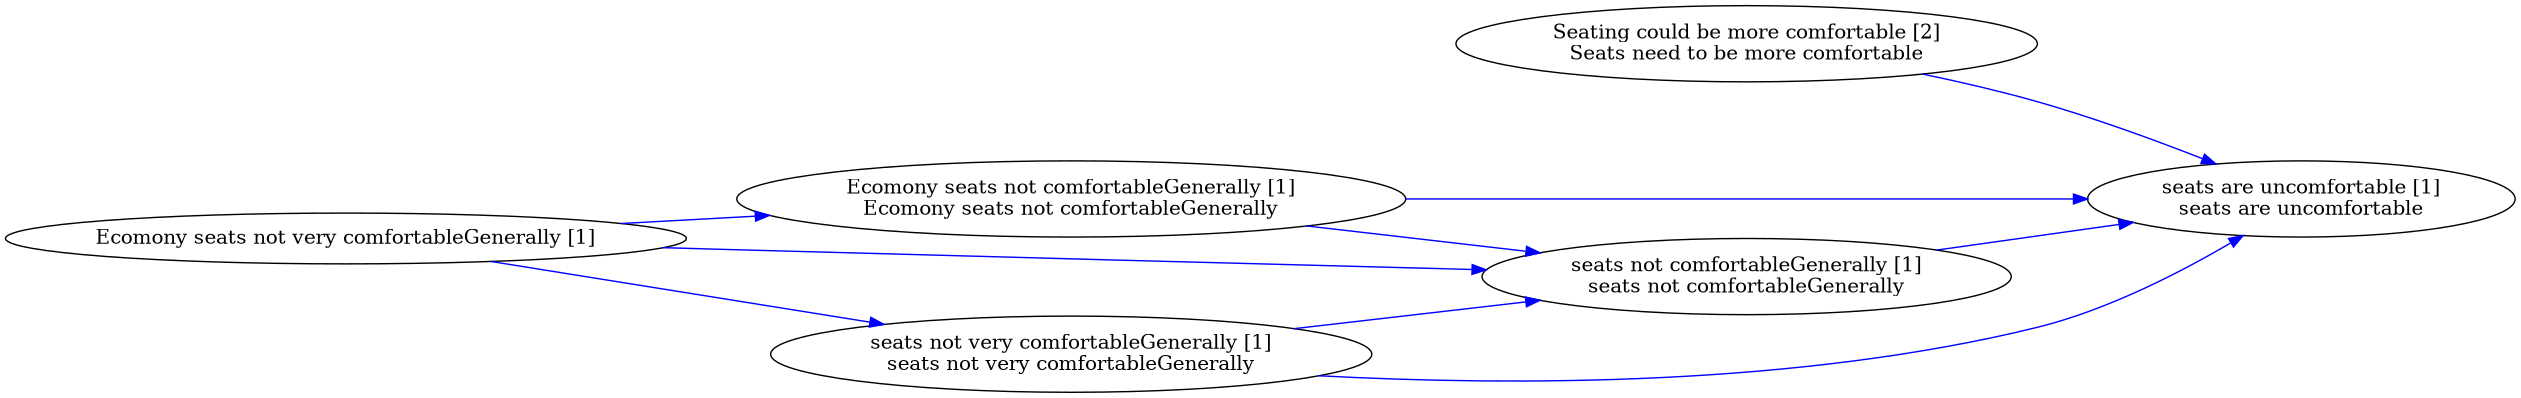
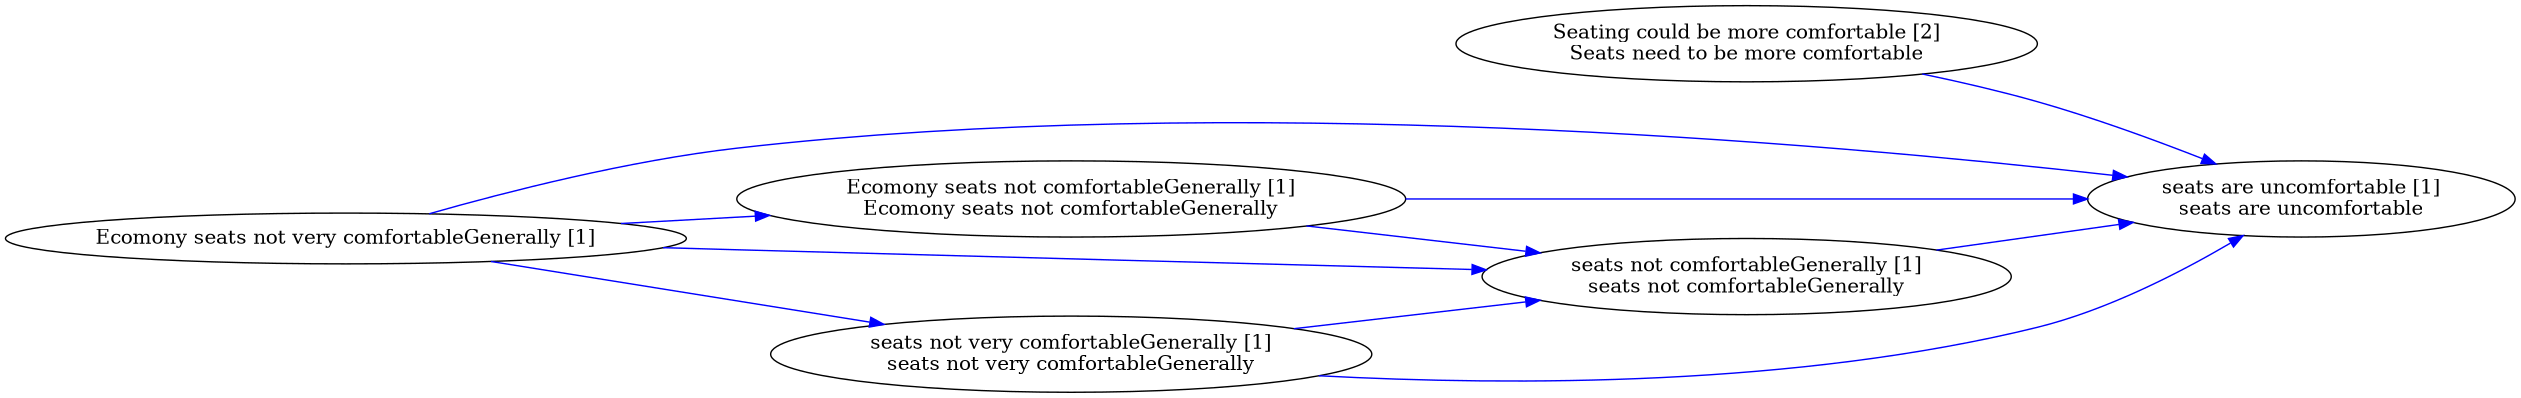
edge "Ecomony seats not very comfortableGenerally [1]" -> "seats are uncomfortable [1] seats are uncomfortable": added
